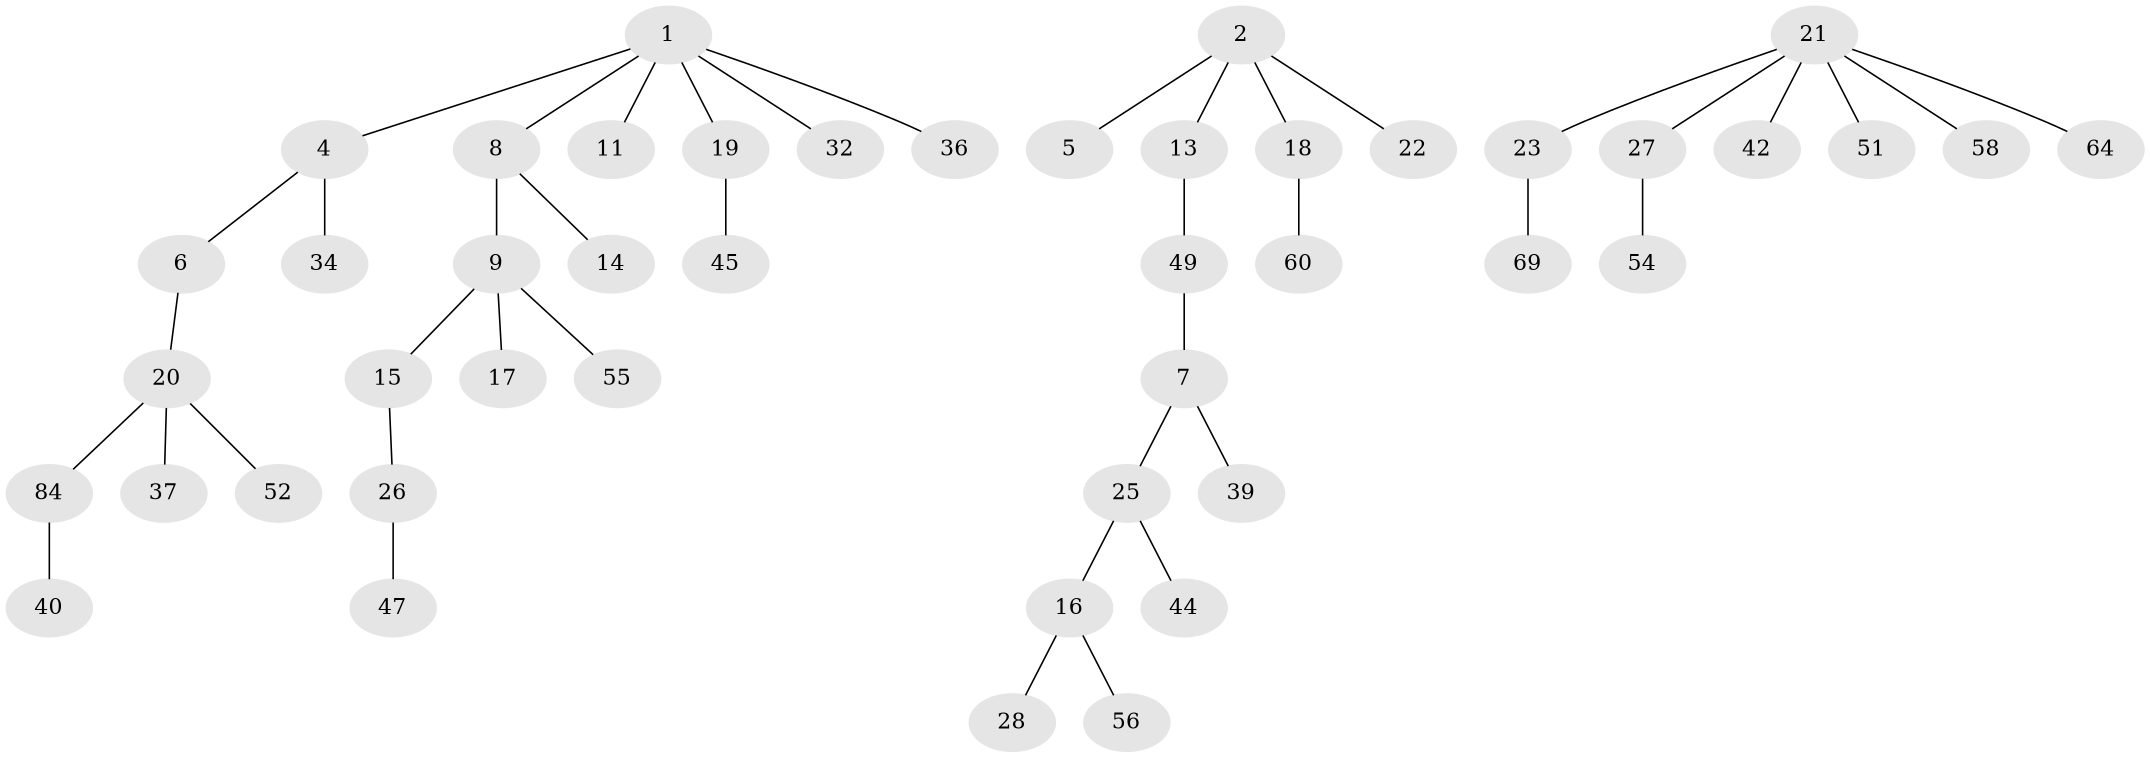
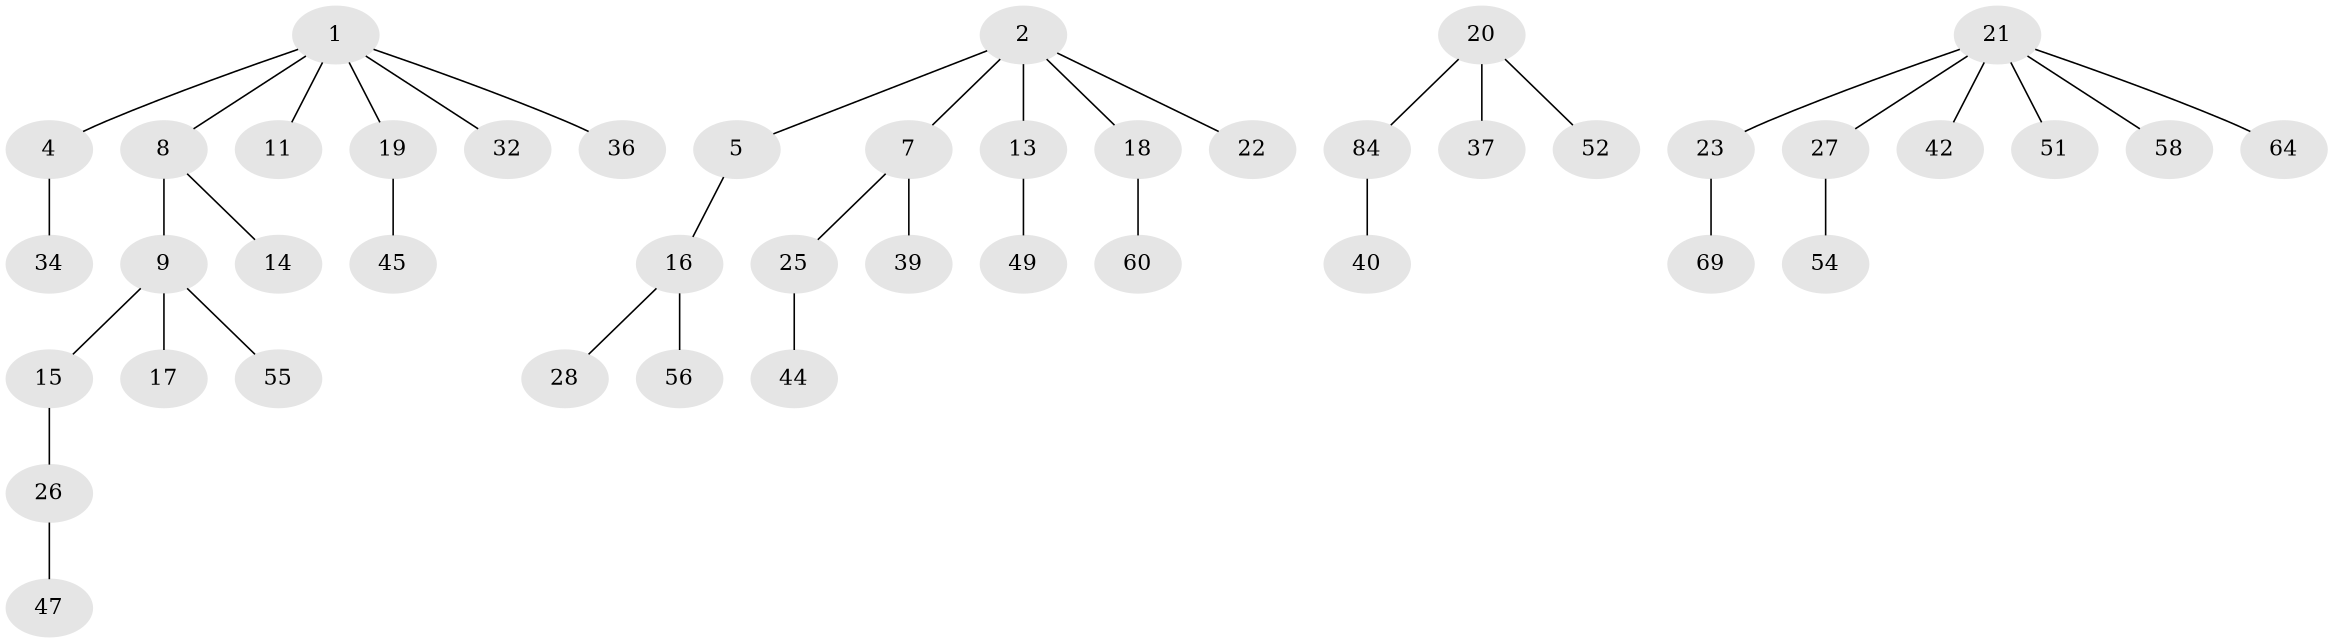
node "6": removed
edge "49" -- "7": now "2" -- "7"
edge "25" -- "16": now "5" -- "16"
